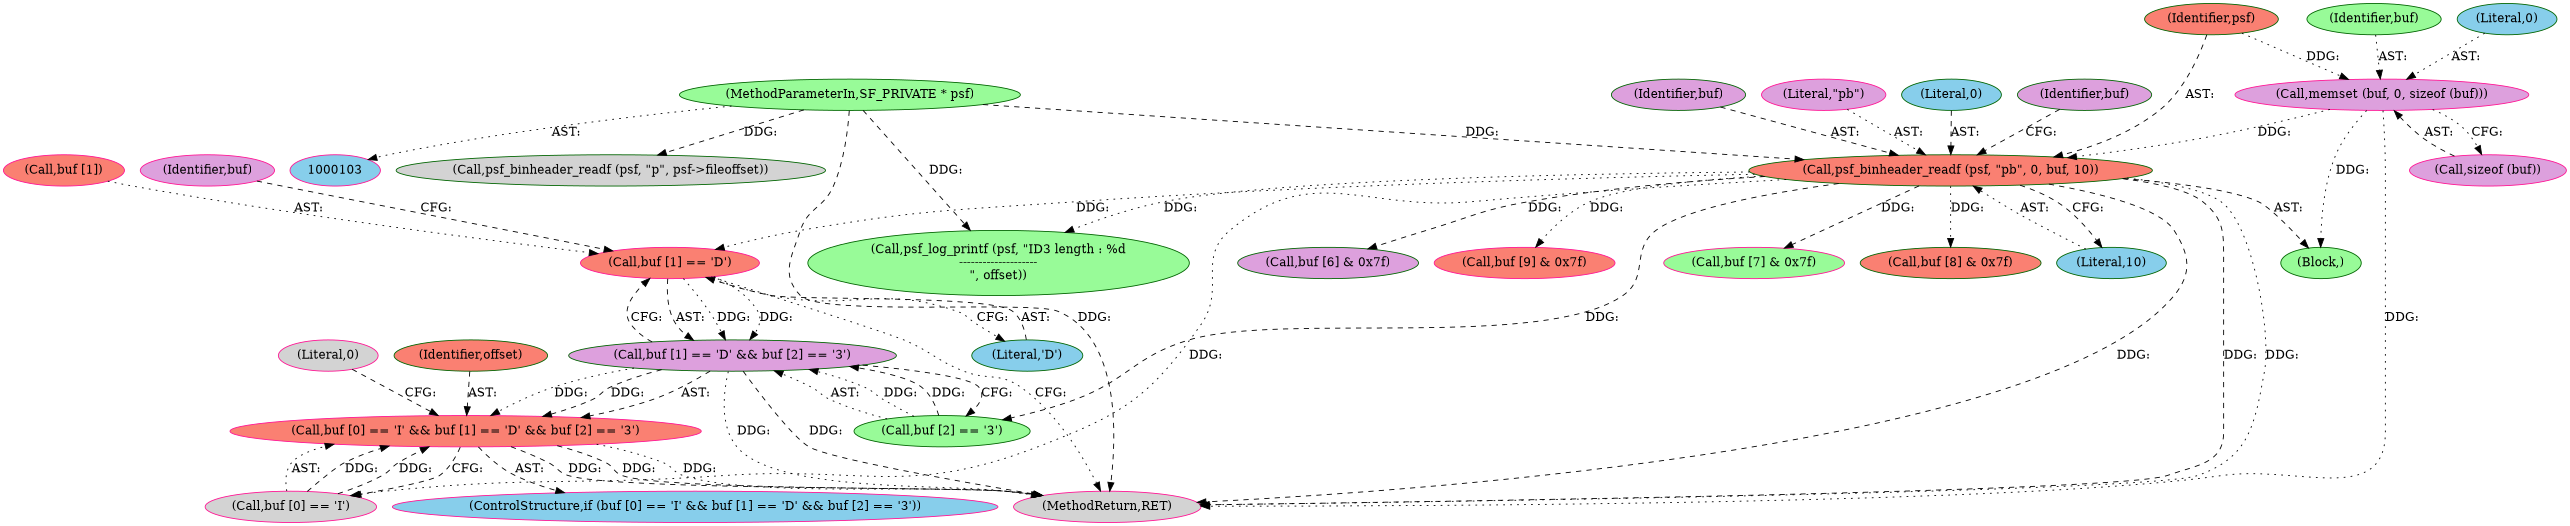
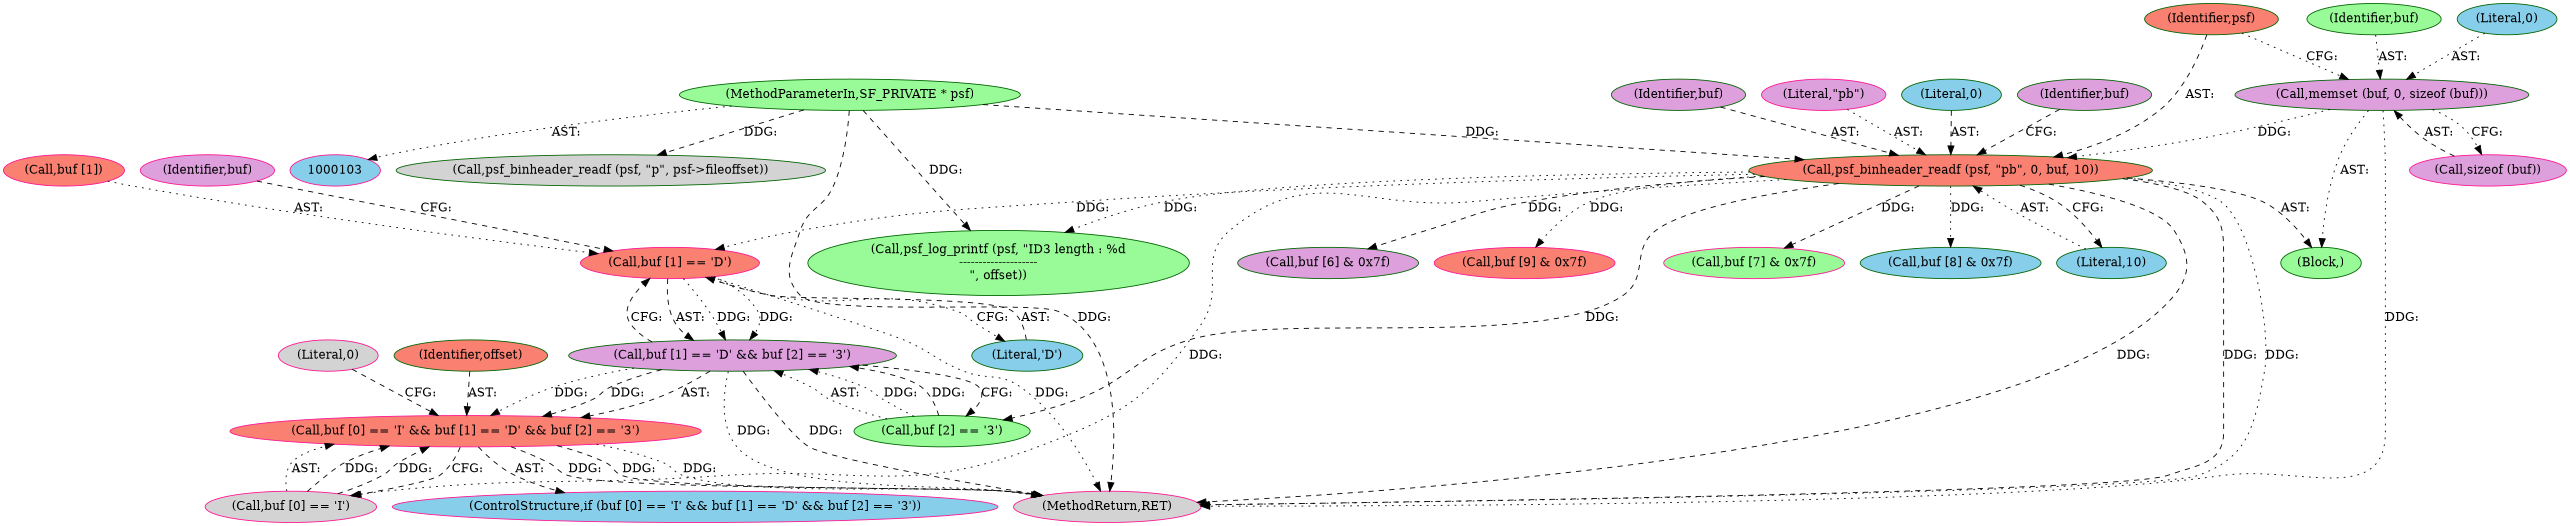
edge "(Identifier,psf)" -> "(Call,memset (buf, 0, sizeof (buf)))": label "DDG: " -> "CFG: "
node "(Call,memset (buf, 0, sizeof (buf)))": color deeppink -> darkgreen
edge "(Call,memset (buf, 0, sizeof (buf)))" -> "(Block,)": label "DDG: " -> "AST: "
node "(Call,buf [8] & 0x7f)": fillcolor salmon -> skyblue
edge "(Call,buf [1] == 'D')" -> "(MethodReturn,RET)": label "CFG: " -> "DDG: "
